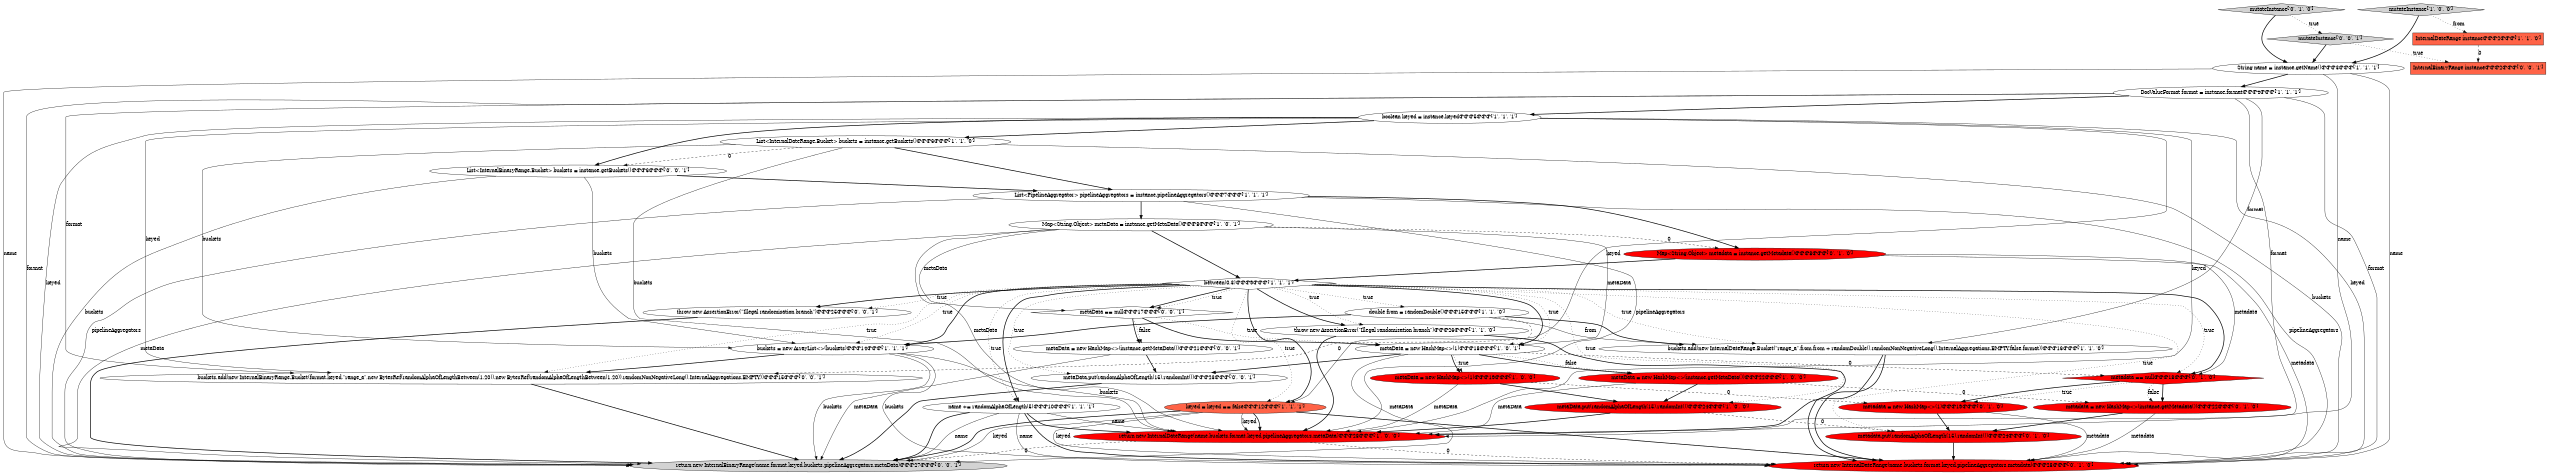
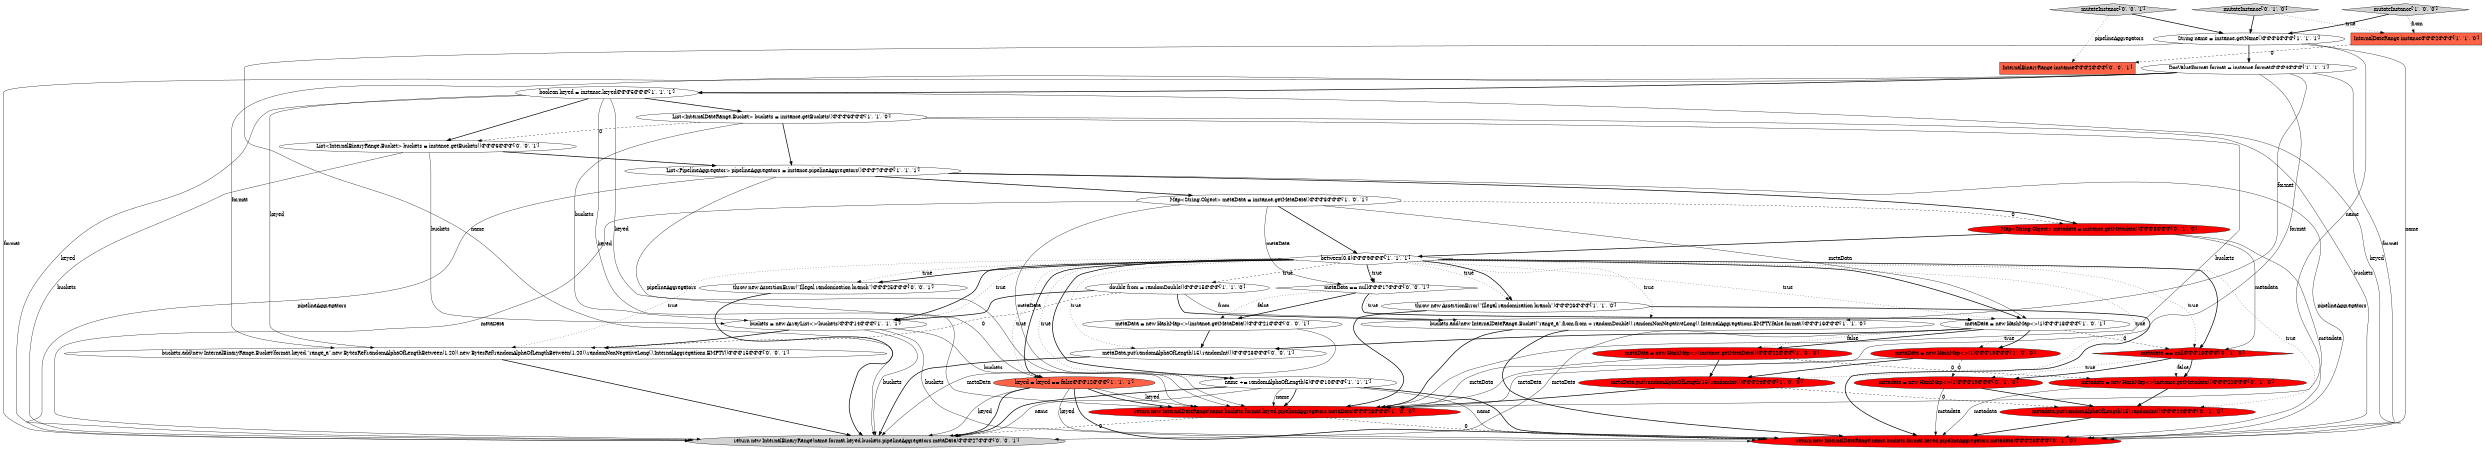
edge "mutateInstance['0', '1', '0']" -> "mutateInstance['0', '0', '1']": now "mutateInstance['0', '1', '0']" -> "InternalDateRange instance@@@2@@@['1', '1', '0']"
edge "mutateInstance['0', '0', '1']" -> "InternalBinaryRange instance@@@2@@@['0', '0', '1']": label "true" -> "pipelineAggregators"
edge "between(0,3)@@@9@@@['1', '1', '1']" -> "double from = randomDouble()@@@15@@@['1', '1', '0']": style dotted -> dashed
